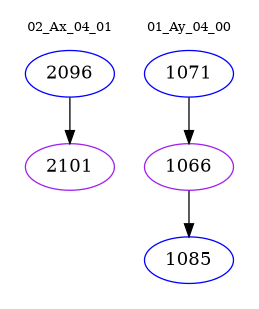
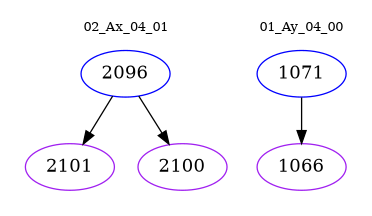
node "2100": added
node "1085": removed
